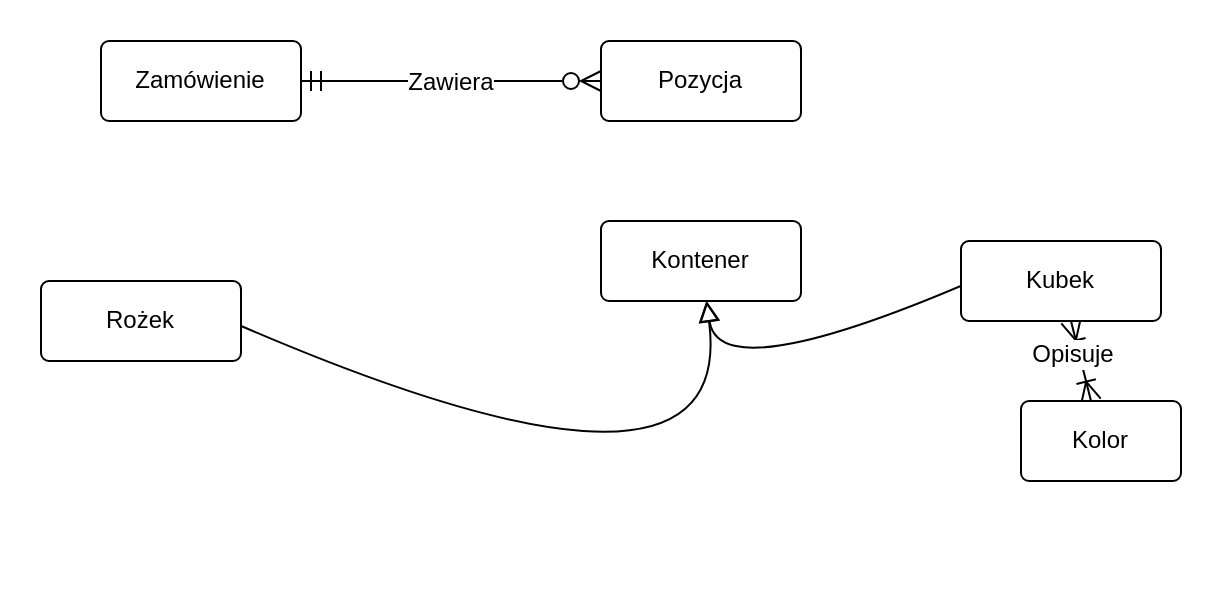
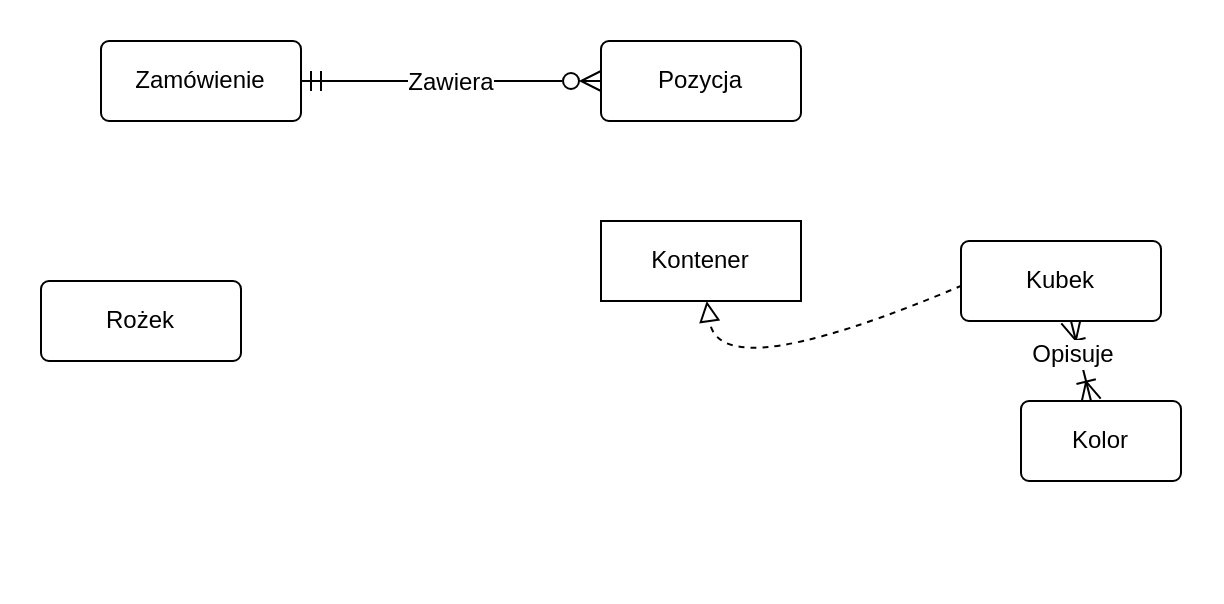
node "Kontener": shape rounded rectangle -> rectangle
edge "Kubek" -> "Kontener": style solid -> dashed
edge "Rożek" -> "Kontener": removed
